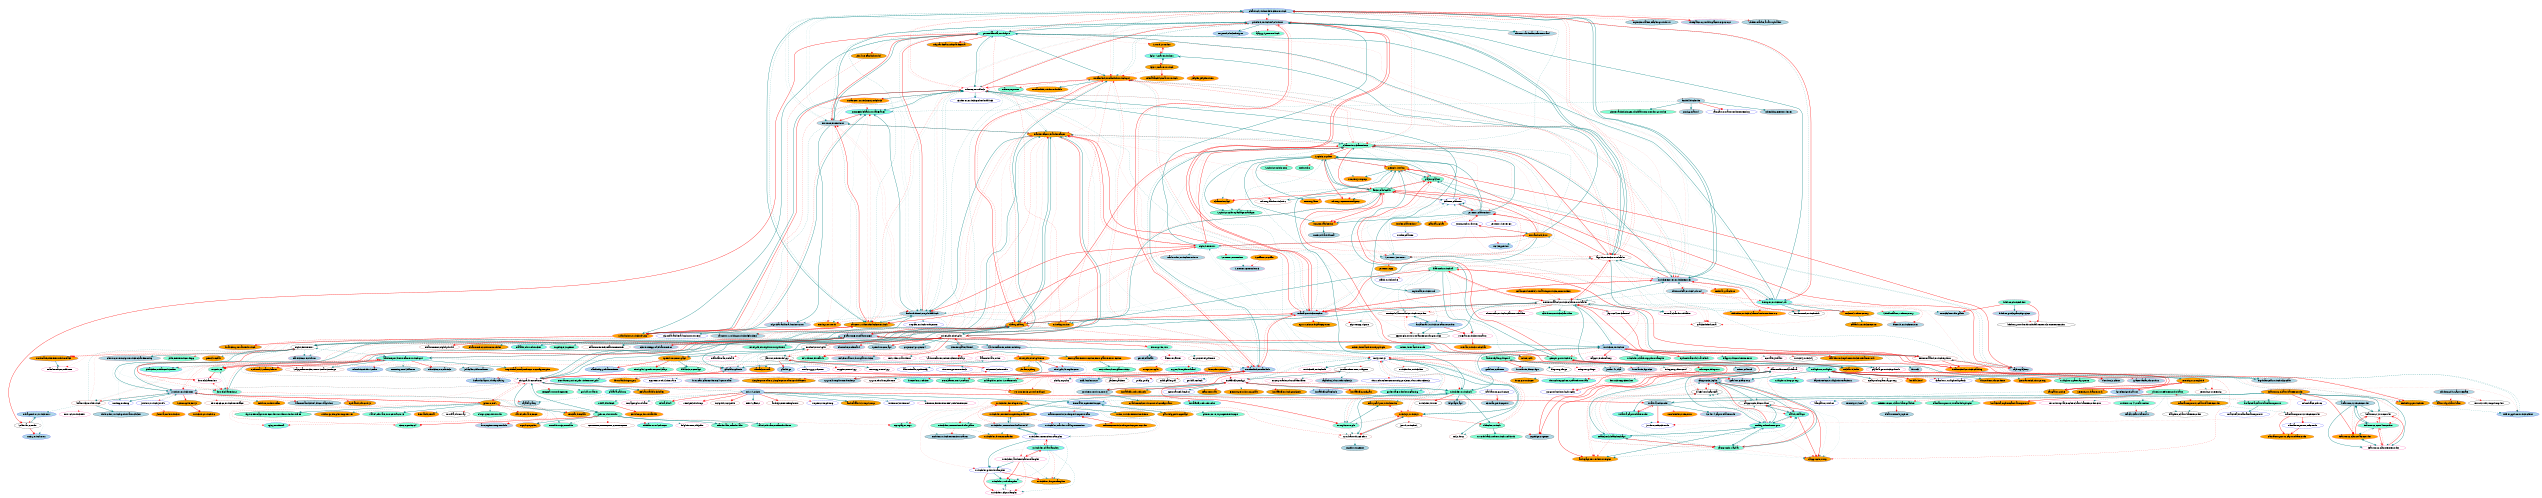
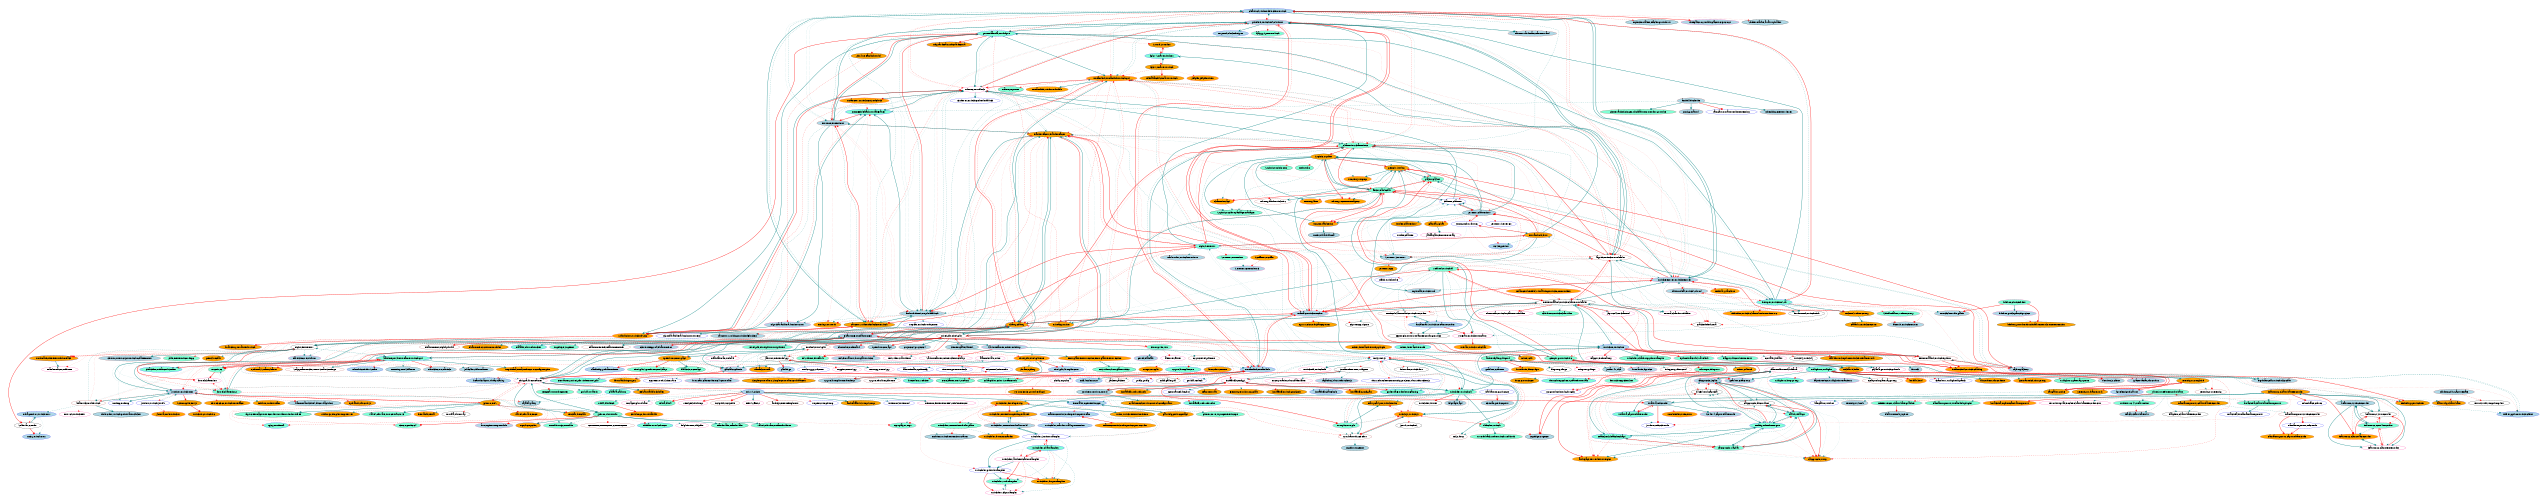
edge "LeonHeidelbach/ttv_adEraser" -> "odensc/ttv-ublock": color teal -> red
edge "TwitchRecover/TwitchRecover" -> "odensc/ttv-ublock": now "TwitchRecover/TwitchRecover" -> "nopbreak/TwitchMod"
node "jahaanjain/Emote-Overlay": added
node "ihabunek/twitch-dl": label "ihabunek/twitch-dl" -> "webhook/twitch-dl"
edge "Alissonsleal/TwitchSubVod" -> "PetterKraabol/Twitch-Chat-Downloader": now "Alissonsleal/TwitchSubVod" -> "MrBrax/TwitchAutomator"
node "bdebon/youtube-thumbnail-tester-chrome-extension": fillcolor white -> orange
node "cletusc/Userscript--Twitch-Chat-EmmittJ": label "cletusc/Userscript--Twitch-Chat-EmmittJ" -> "cletusc/Userscript--Twitch-Chat-Emotes"
edge "bastimeyer/livestreamer-twitch-gui" -> "jshackles/Enhanced_Steam": style dashed -> bold
edge "andersfylling/disgord" -> "diamondburned/arikawa": removed
node "CryZe/livesplit-trihard": label "CryZe/livesplit-trihard" -> "CryZe/livesplit-core"
node "twitchtube/twitch-bot": label "twitchtube/twitch-bot" -> "kritzware/twitch-bot"
node "bwmarrin/discordgo": fillcolor lightblue -> orange
node "mixer/cdk-std": fillcolor lightblue -> orange
edge "chrippa/livestreamer" -> "MrS0m30n3/youtube-dl-gui": now "chrippa/livestreamer" -> "Codeusa/Borderless-Gaming"
edge "twitchdev/extension-getting-started" -> "twitchdev/twitch-cli": reversed
node "IBurn36360/Twitch_Interface": fillcolor white -> orange
node "obsproject/obs-studio": removed
node "twitchdev/extensions-samples": label "twitchdev/extensions-samples" -> "twitchdev/justintv-samples"
